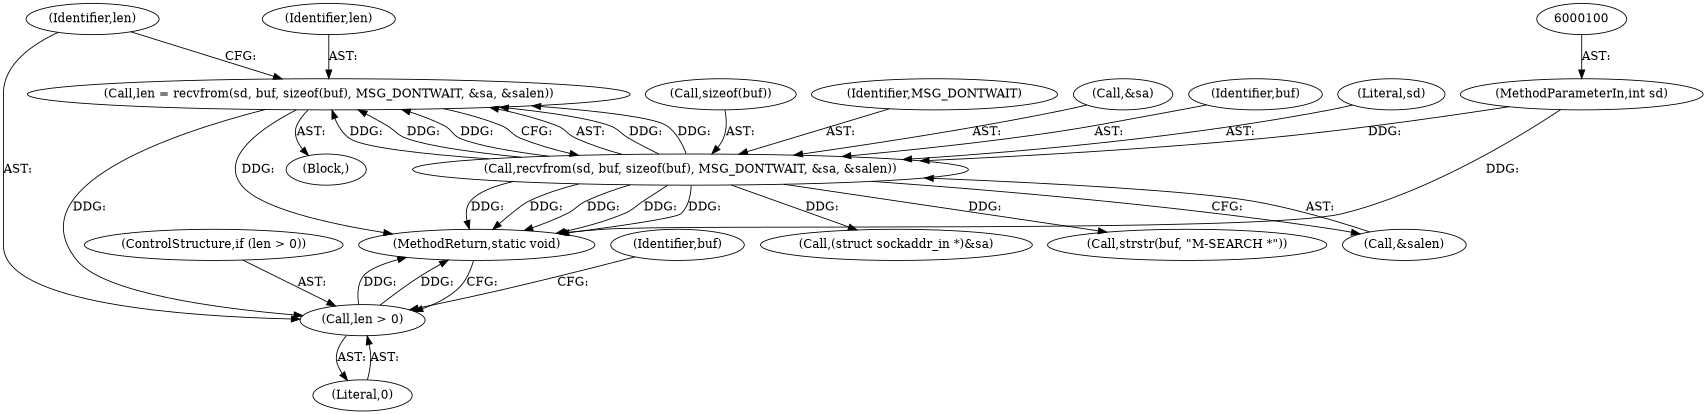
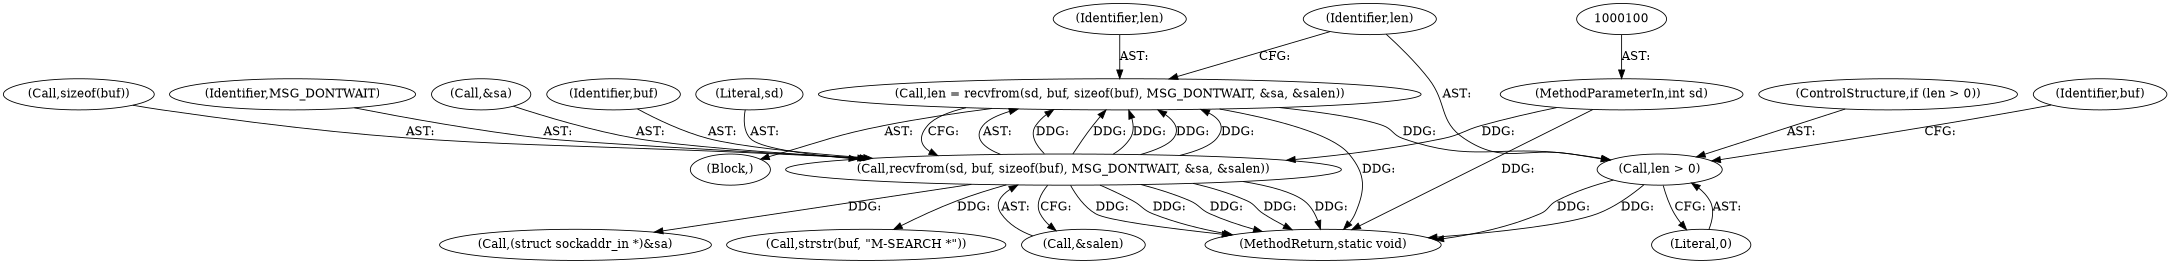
node "6000100": label "6000100" -> "1000100"
edge "(MethodReturn,static void)" -> "(Call,len > 0)": removed, label "CFG:"
edge "(Call,len > 0)" -> "(Literal,0)": label "AST: " -> "CFG: "
